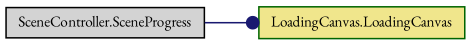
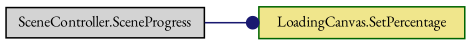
node "LoadingCanvas.LoadingCanvas": label "LoadingCanvas.LoadingCanvas" -> "LoadingCanvas.SetPercentage"
